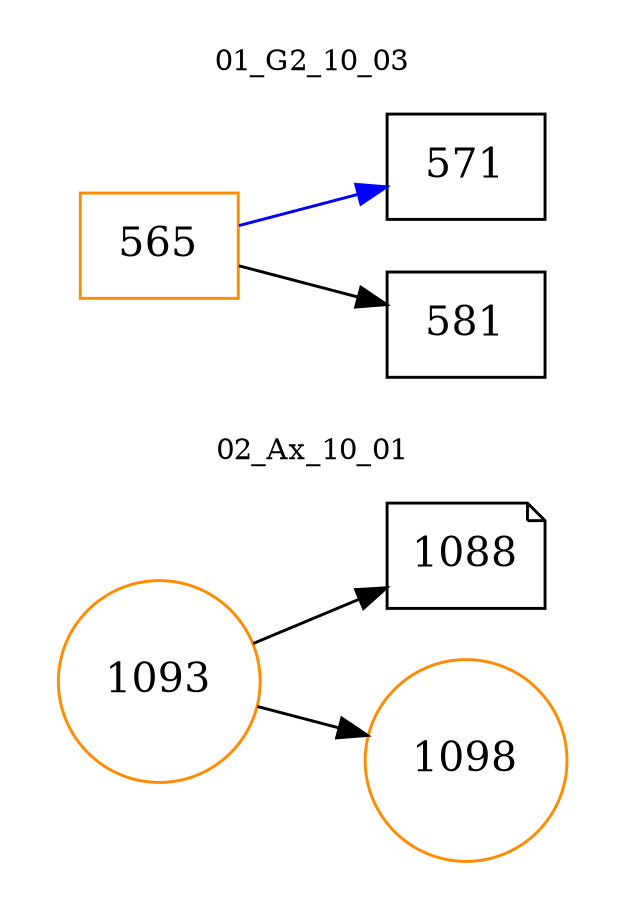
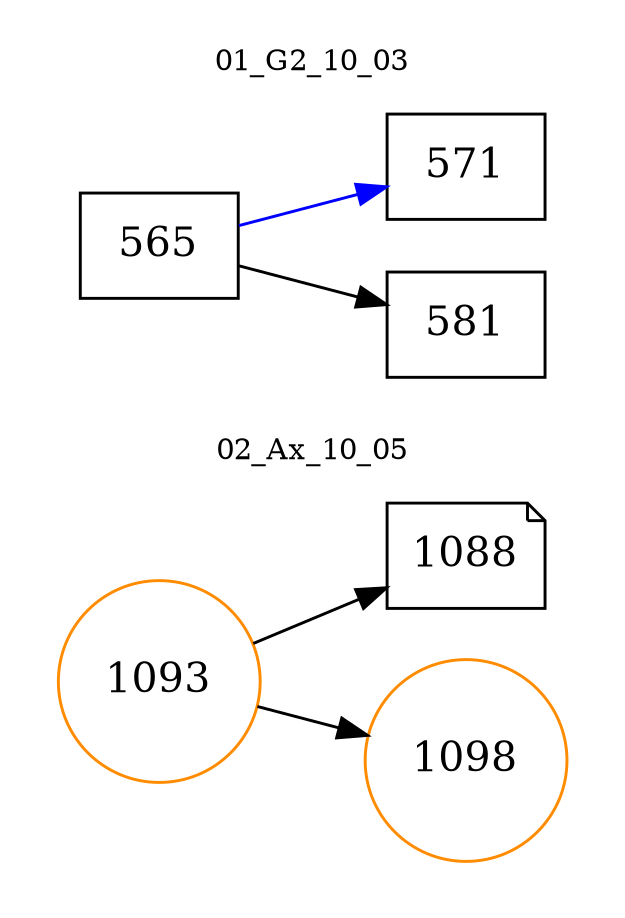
node "565": color darkorange -> black
cluster "02_Ax_10_01": label "02_Ax_10_01" -> "02_Ax_10_05"
